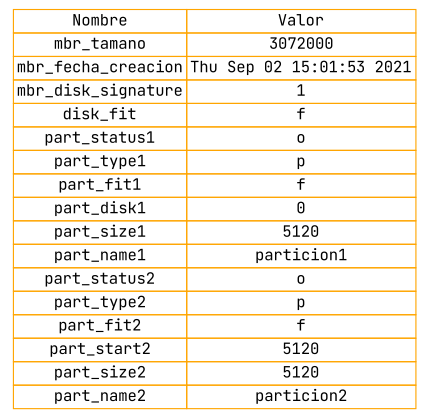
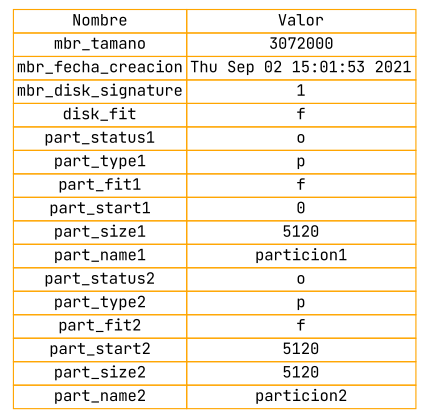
node "Nombre": text "part_disk1" -> "part_start1"
